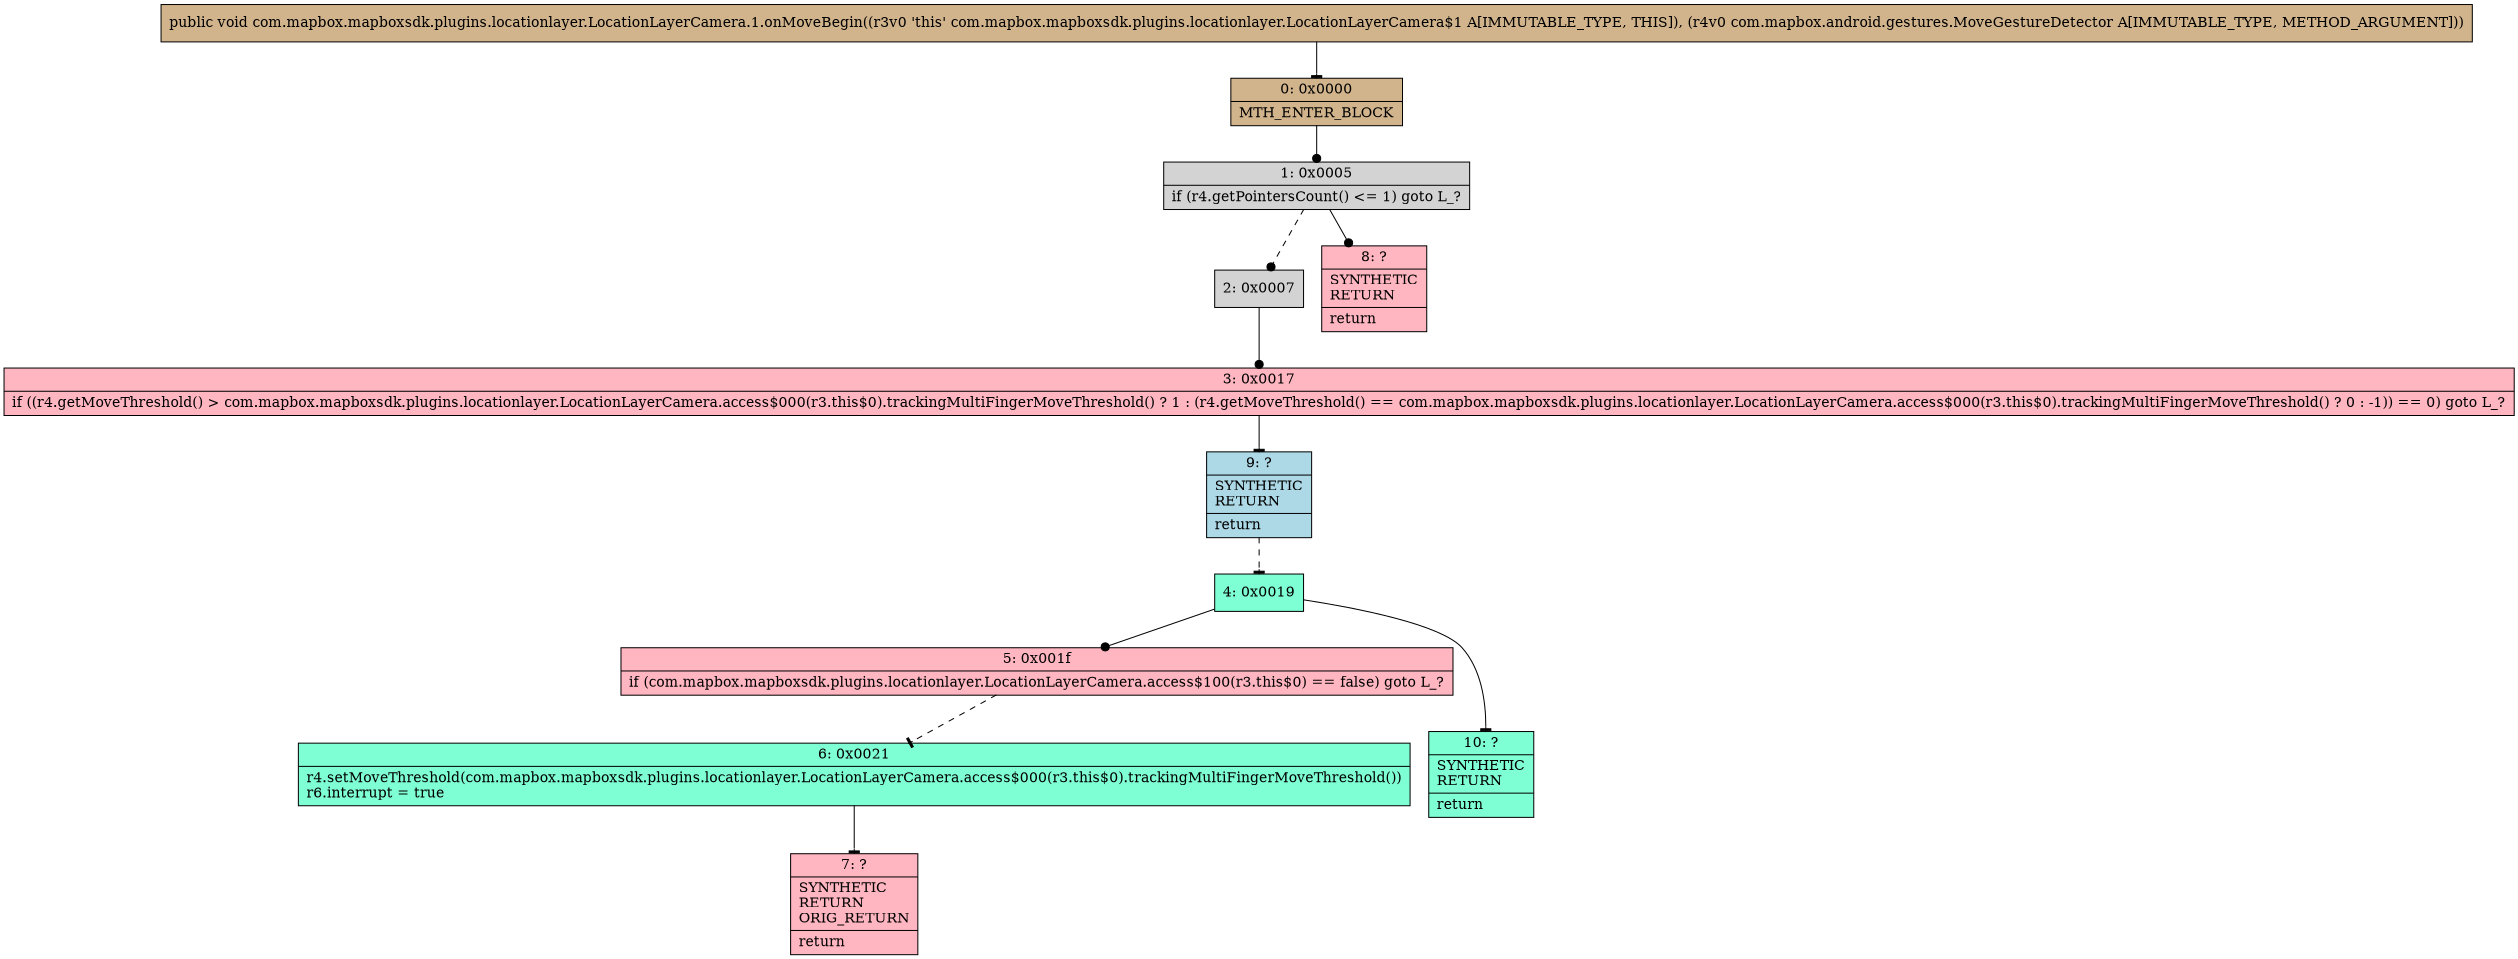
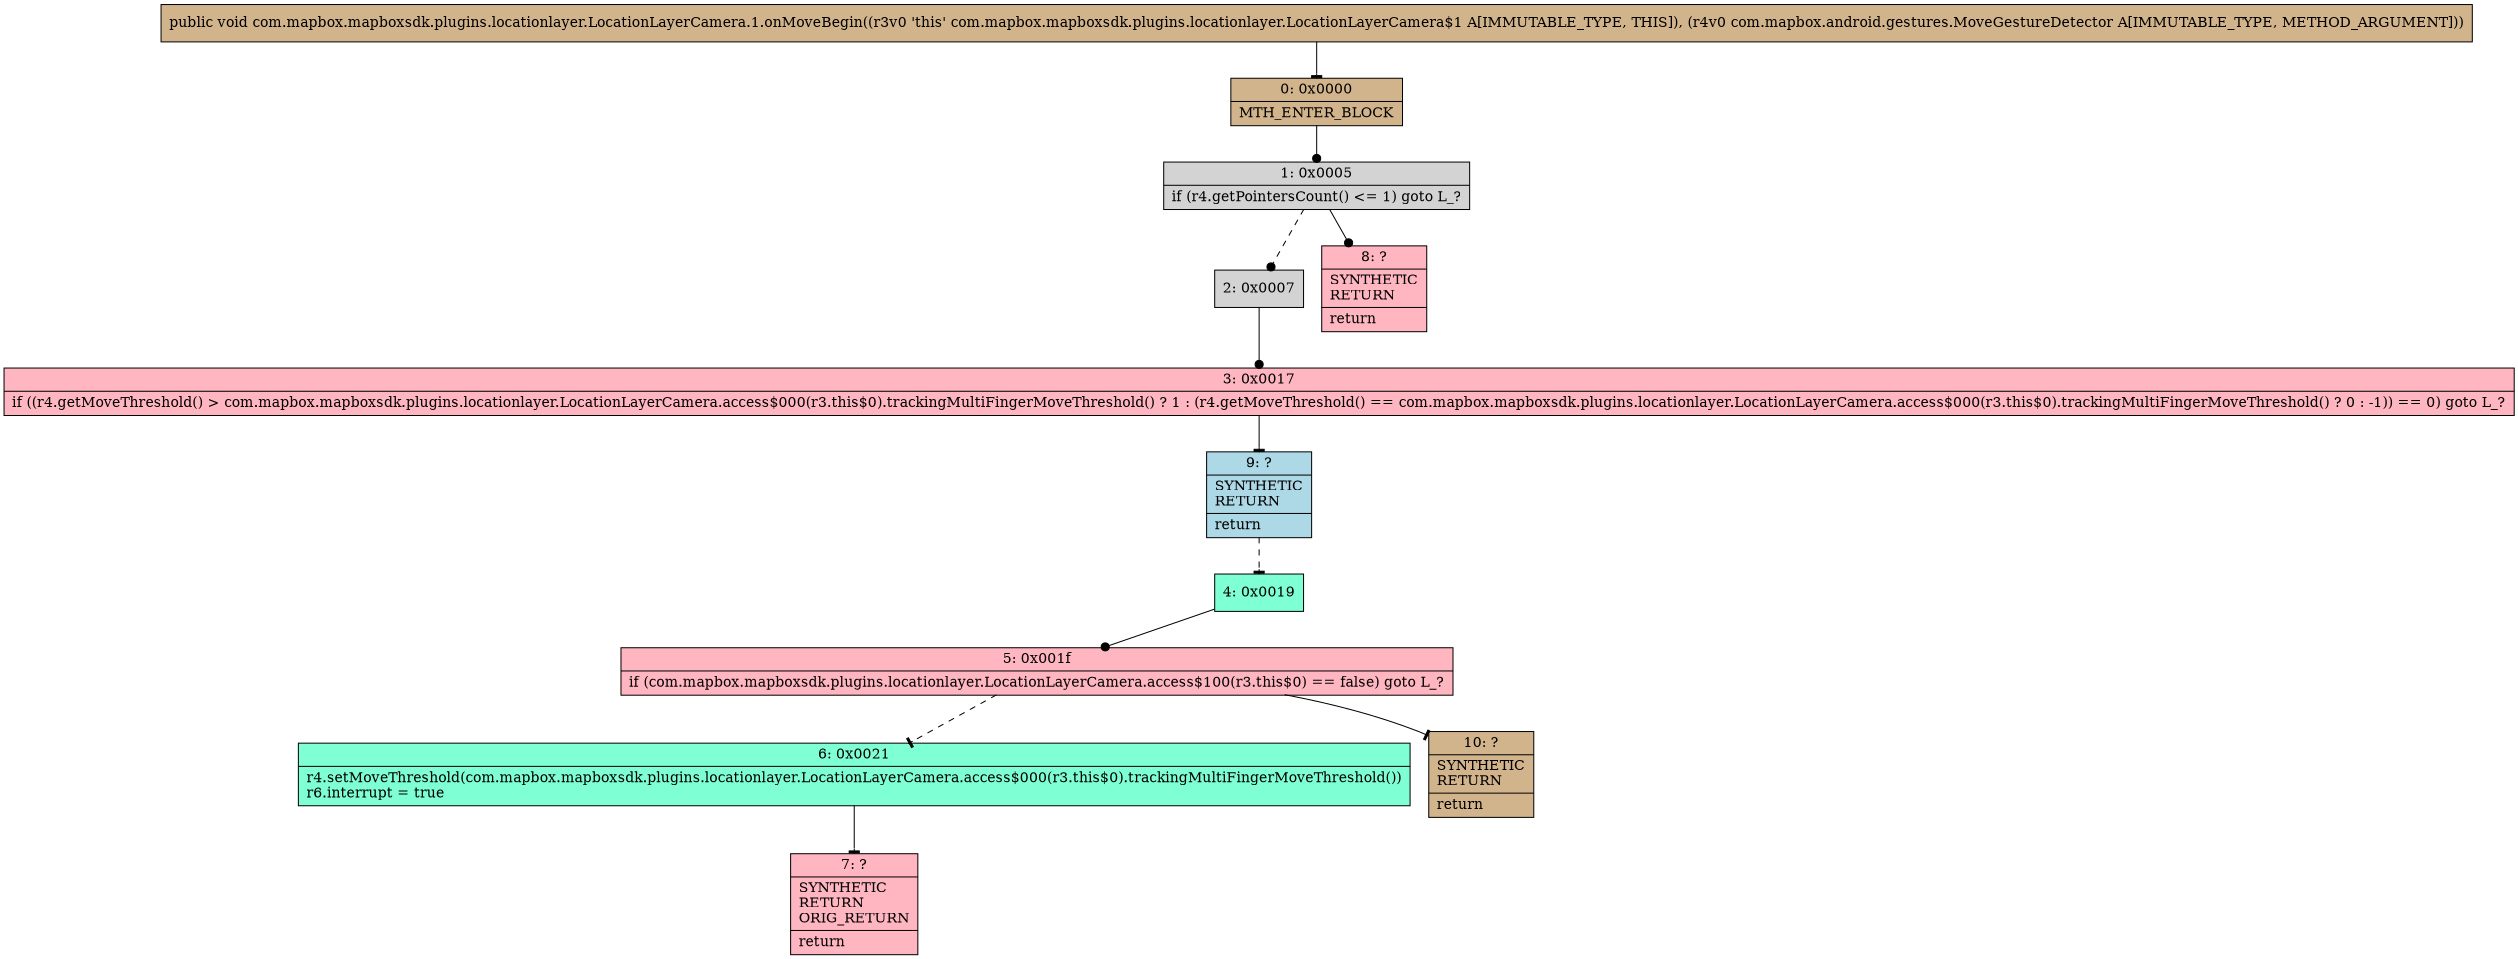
edge "4: 0x0019" -> "10: ?": now "5: 0x001f" -> "10: ?"
node "10: ?": fillcolor aquamarine -> tan
